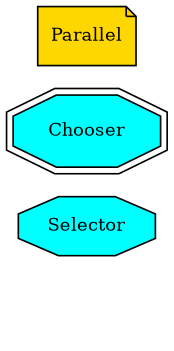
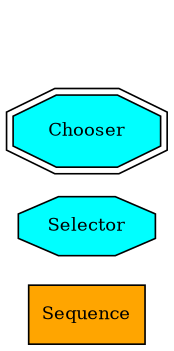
node "Parallel": removed
node "Sequence": added
